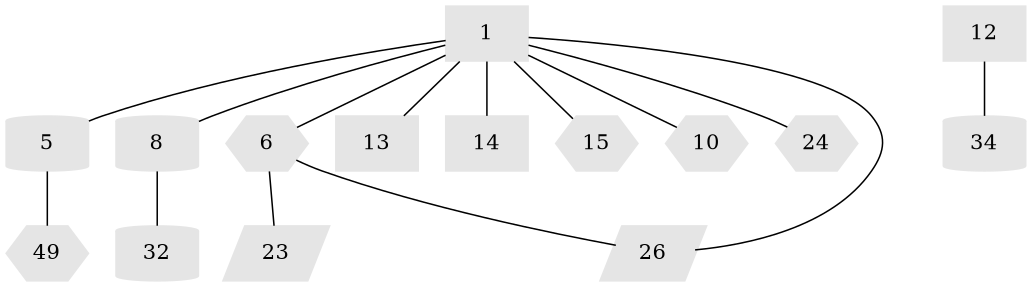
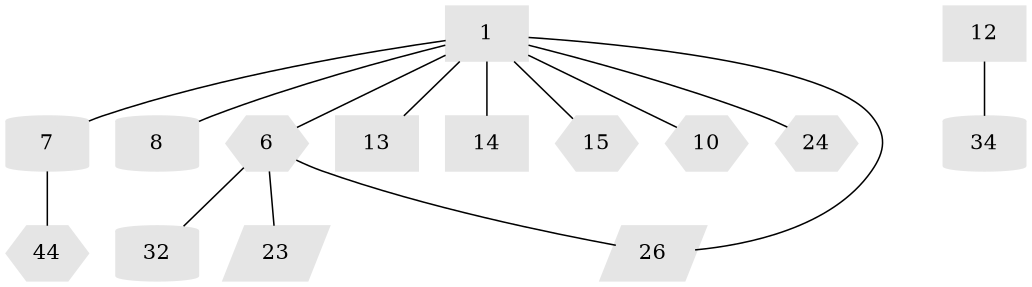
node "5": label "5" -> "7"
edge "8" -- "32": now "6" -- "32"
node "49": label "49" -> "44"
